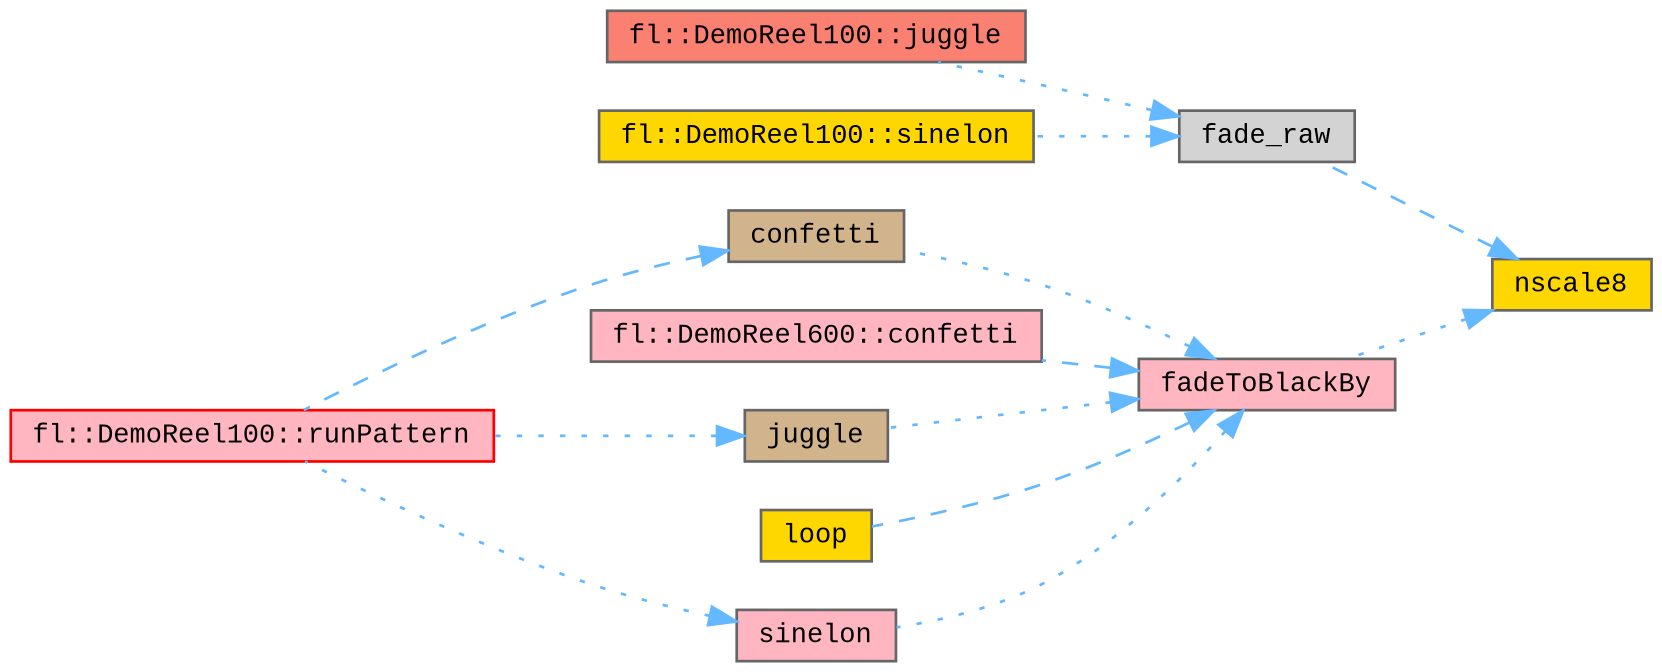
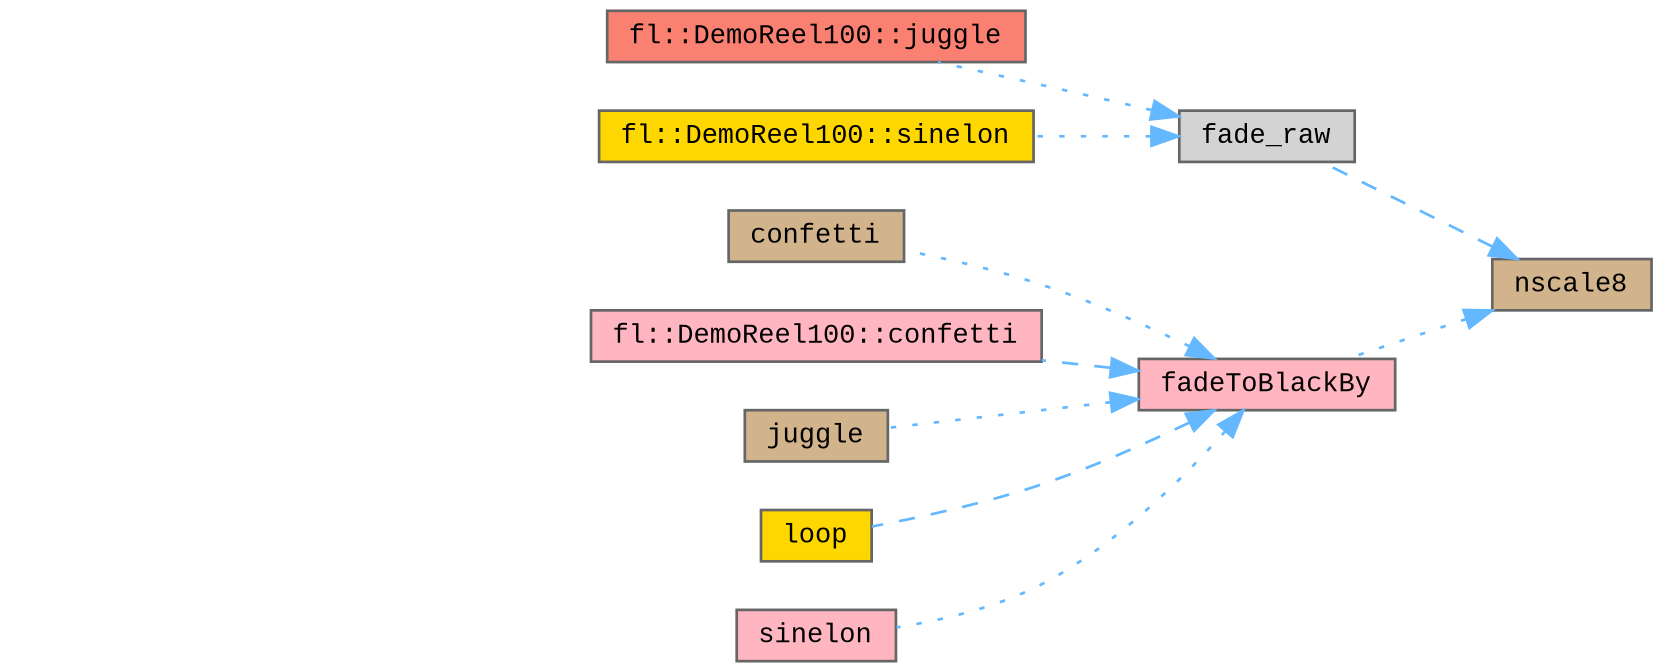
node "nscale8": fillcolor gold -> tan
node "fl::DemoReel600::confetti": label "fl::DemoReel600::confetti" -> "fl::DemoReel100::confetti"
node "fl::DemoReel100::runPattern": removed
